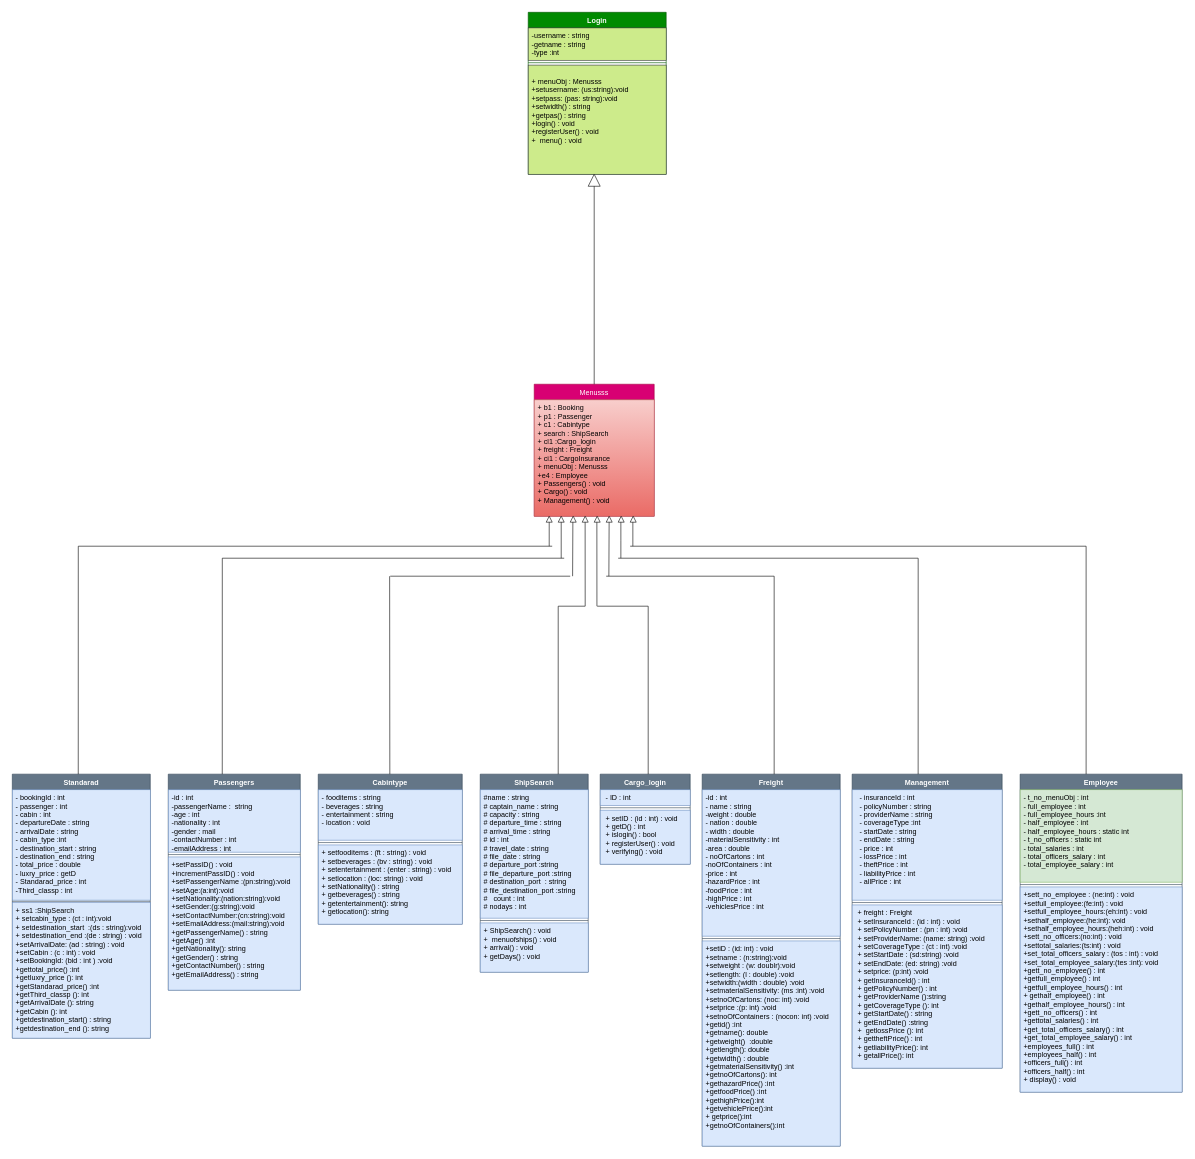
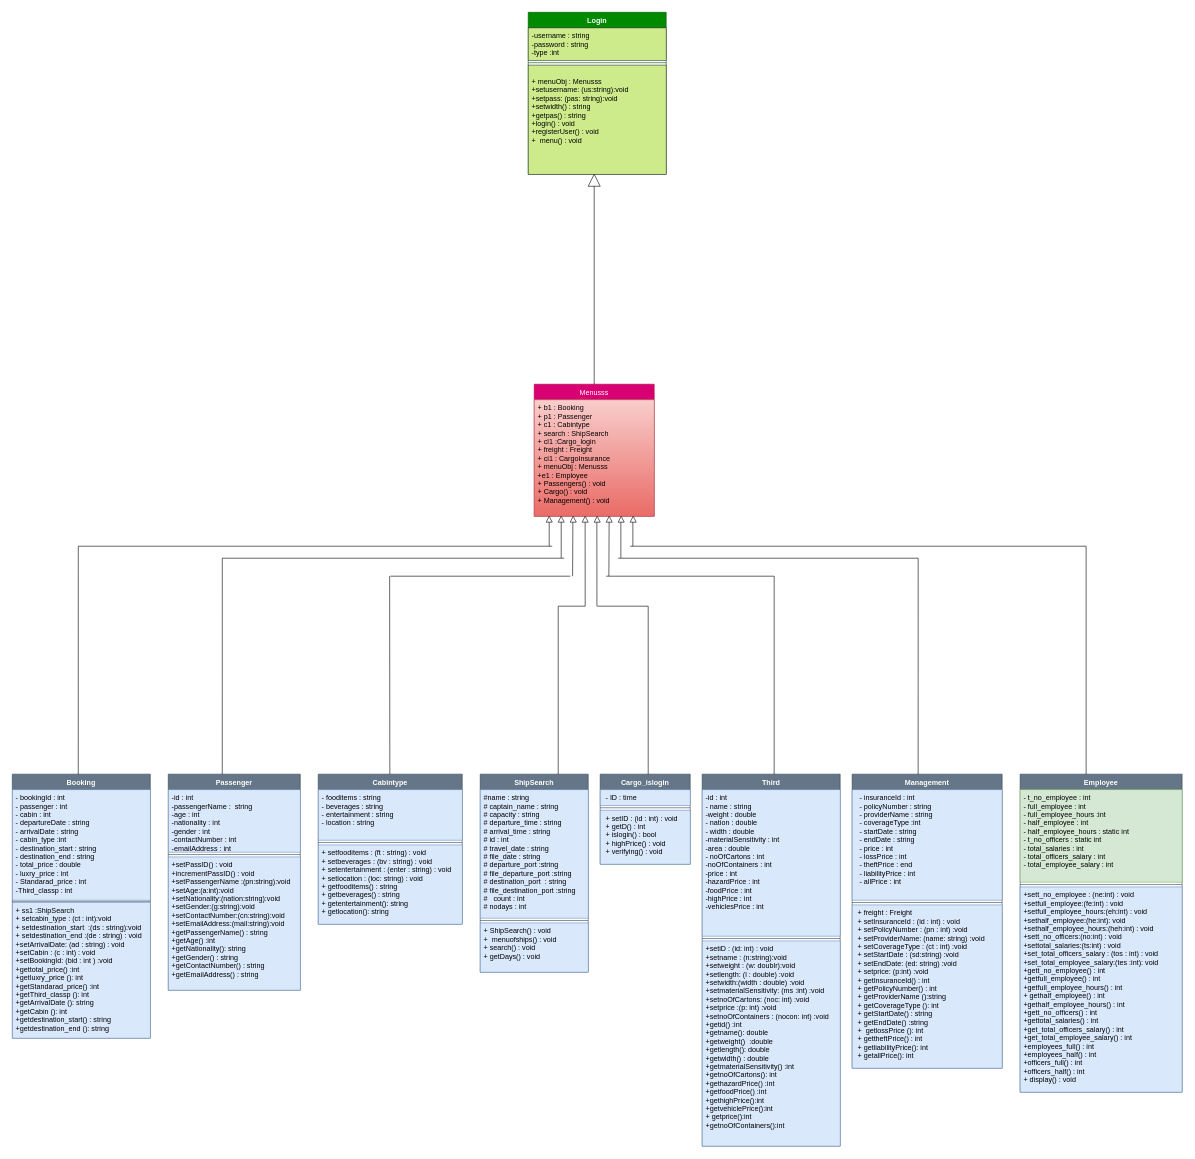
node "-username : string -getname : string -type :int": label "-username : string -getname : string -type :int" -> "-username : string -password : string -type :int"
node "+ b1 : Booking + p1 : Passenger + c1 : Cabintype + search : ShipSearch + cl1 :Cargo_login + freight : Freight + ci1 : CargoInsurance + menuObj : Menusss +e4 : Employee + Passengers() : void + Cargo() : void + Management() : void": label "+ b1 : Booking + p1 : Passenger + c1 : Cabintype + search : ShipSearch + cl1 :Cargo_login + freight : Freight + ci1 : CargoInsurance + menuObj : Menusss +e4 : Employee + Passengers() : void + Cargo() : void + Management() : void" -> "+ b1 : Booking + p1 : Passenger + c1 : Cabintype + search : ShipSearch + cl1 :Cargo_login + freight : Freight + ci1 : CargoInsurance + menuObj : Menusss +e1 : Employee + Passengers() : void + Cargo() : void + Management() : void"
node "Standarad": label "Standarad" -> "Booking"
node "Passengers": label "Passengers" -> "Passenger"
node "Cargo_login": label "Cargo_login" -> "Cargo_islogin"
node "Freight": label "Freight" -> "Third"
node "- bookingId : int - passenger : int - cabin : int - departureDate : string - arrivalDate : string - cabin_type :int - destination_start : string - destination_end : string - total_price : double - luxry_price : getD - Standarad_price : int -Third_classp : int": label "- bookingId : int - passenger : int - cabin : int - departureDate : string - arrivalDate : string - cabin_type :int - destination_start : string - destination_end : string - total_price : double - luxry_price : getD - Standarad_price : int -Third_classp : int" -> "- bookingId : int - passenger : int - cabin : int - departureDate : string - arrivalDate : string - cabin_type :int - destination_start : string - destination_end : string - total_price : double - luxry_price : int - Standarad_price : int -Third_classp : int"
node "-id : int -passengerName : string -age : int -nationality : int -gender : mail -contactNumber : int -emailAddress : int": label "-id : int -passengerName : string -age : int -nationality : int -gender : mail -contactNumber : int -emailAddress : int" -> "-id : int -passengerName : string -age : int -nationality : int -gender : int -contactNumber : int -emailAddress : int"
node "- fooditems : string - beverages : string - entertainment : string - location : void": label "- fooditems : string - beverages : string - entertainment : string - location : void" -> "- fooditems : string - beverages : string - entertainment : string - location : string"
node "- ID : int": label "- ID : int" -> "- ID : time"
node "- insuranceId : int - policyNumber : string - providerName : string - coverageType :int - startDate : string - endDate : string - price : int - lossPrice : int - theftPrice : int - liabilityPrice : int - allPrice : int": label "- insuranceId : int - policyNumber : string - providerName : string - coverageType :int - startDate : string - endDate : string - price : int - lossPrice : int - theftPrice : int - liabilityPrice : int - allPrice : int" -> "- insuranceId : int - policyNumber : string - providerName : string - coverageType :int - startDate : string - endDate : string - price : int - lossPrice : int - theftPrice : end - liabilityPrice : int - allPrice : int"
node "- t_no_menuObj : int - full_employee : int - full_employee_hours :int - half_employee : int - half_employee_hours : static int - t_no_officers : static int - total_salaries : int - total_officers_salary : int - total_employee_salary : int": label "- t_no_menuObj : int - full_employee : int - full_employee_hours :int - half_employee : int - half_employee_hours : static int - t_no_officers : static int - total_salaries : int - total_officers_salary : int - total_employee_salary : int" -> "- t_no_employee : int - full_employee : int - full_employee_hours :int - half_employee : int - half_employee_hours : static int - t_no_officers : static int - total_salaries : int - total_officers_salary : int - total_employee_salary : int"
node "+ setID : (id : int) : void + getD() : int + islogin() : bool + registerUser() : void + verifying() : void": label "+ setID : (id : int) : void + getD() : int + islogin() : bool + registerUser() : void + verifying() : void" -> "+ setID : (id : int) : void + getD() : int + islogin() : bool + highPrice() : void + verifying() : void"
node "+ setfooditems : (ft : string) : void + setbeverages : (bv : string) : void + setentertainment : (enter : string) : void + setlocation : (loc: string) : void + setNationality() : string + getbeverages() : string + getentertainment(): string + getlocation(): string": label "+ setfooditems : (ft : string) : void + setbeverages : (bv : string) : void + setentertainment : (enter : string) : void + setlocation : (loc: string) : void + setNationality() : string + getbeverages() : string + getentertainment(): string + getlocation(): string" -> "+ setfooditems : (ft : string) : void + setbeverages : (bv : string) : void + setentertainment : (enter : string) : void + setlocation : (loc: string) : void + getfooditems() : string + getbeverages() : string + getentertainment(): string + getlocation(): string"
node "+ ShipSearch() : void + menuofships() : void + arrival() : void + getDays() : void": label "+ ShipSearch() : void + menuofships() : void + arrival() : void + getDays() : void" -> "+ ShipSearch() : void + menuofships() : void + search() : void + getDays() : void"
